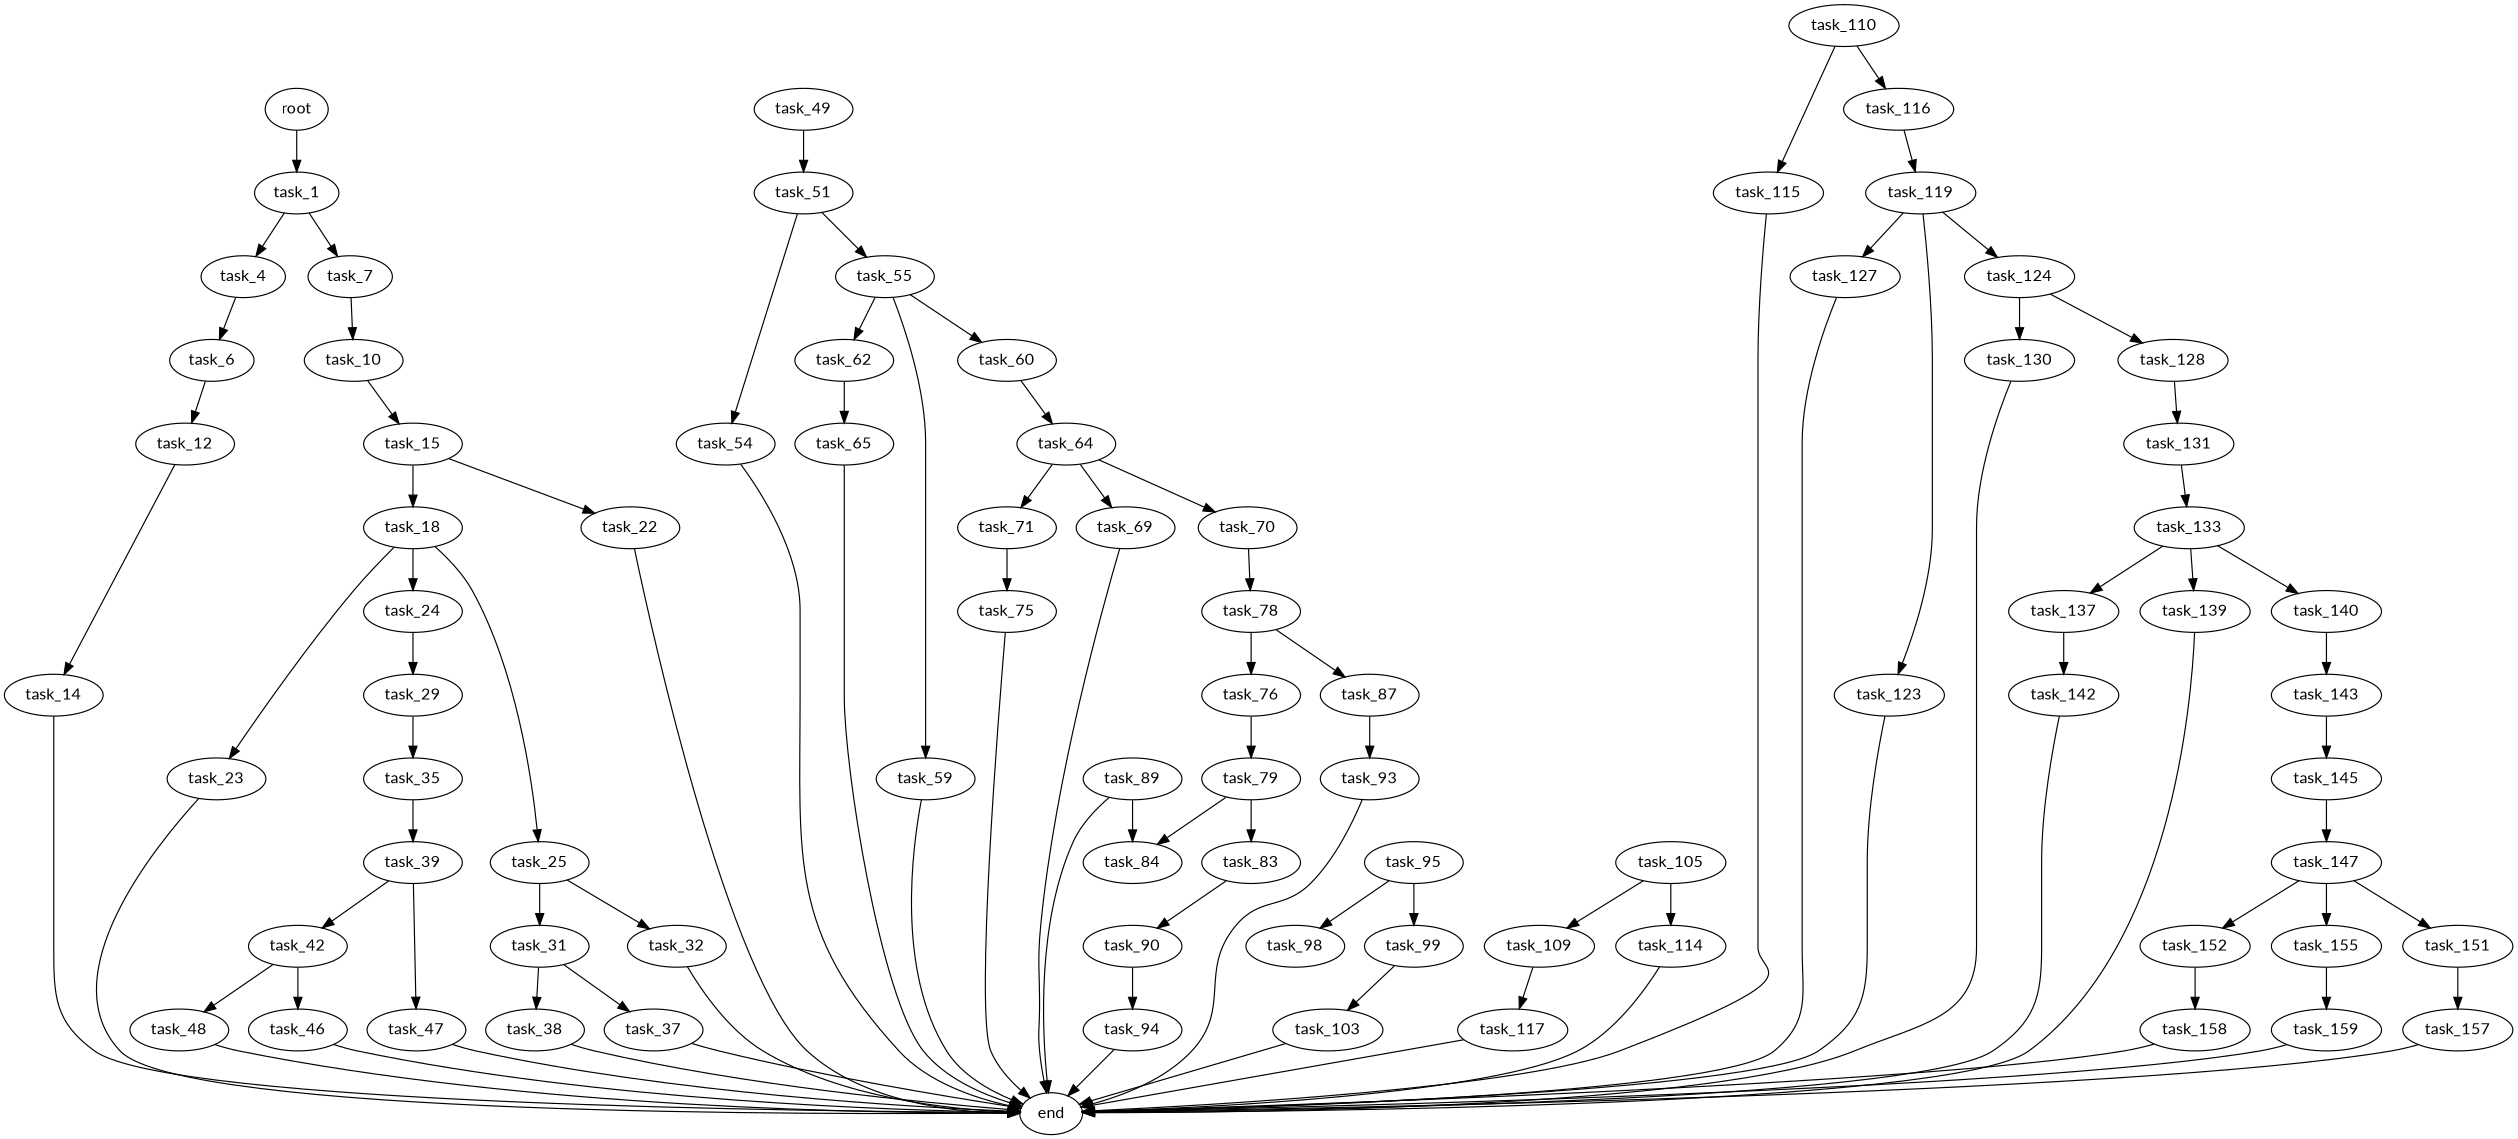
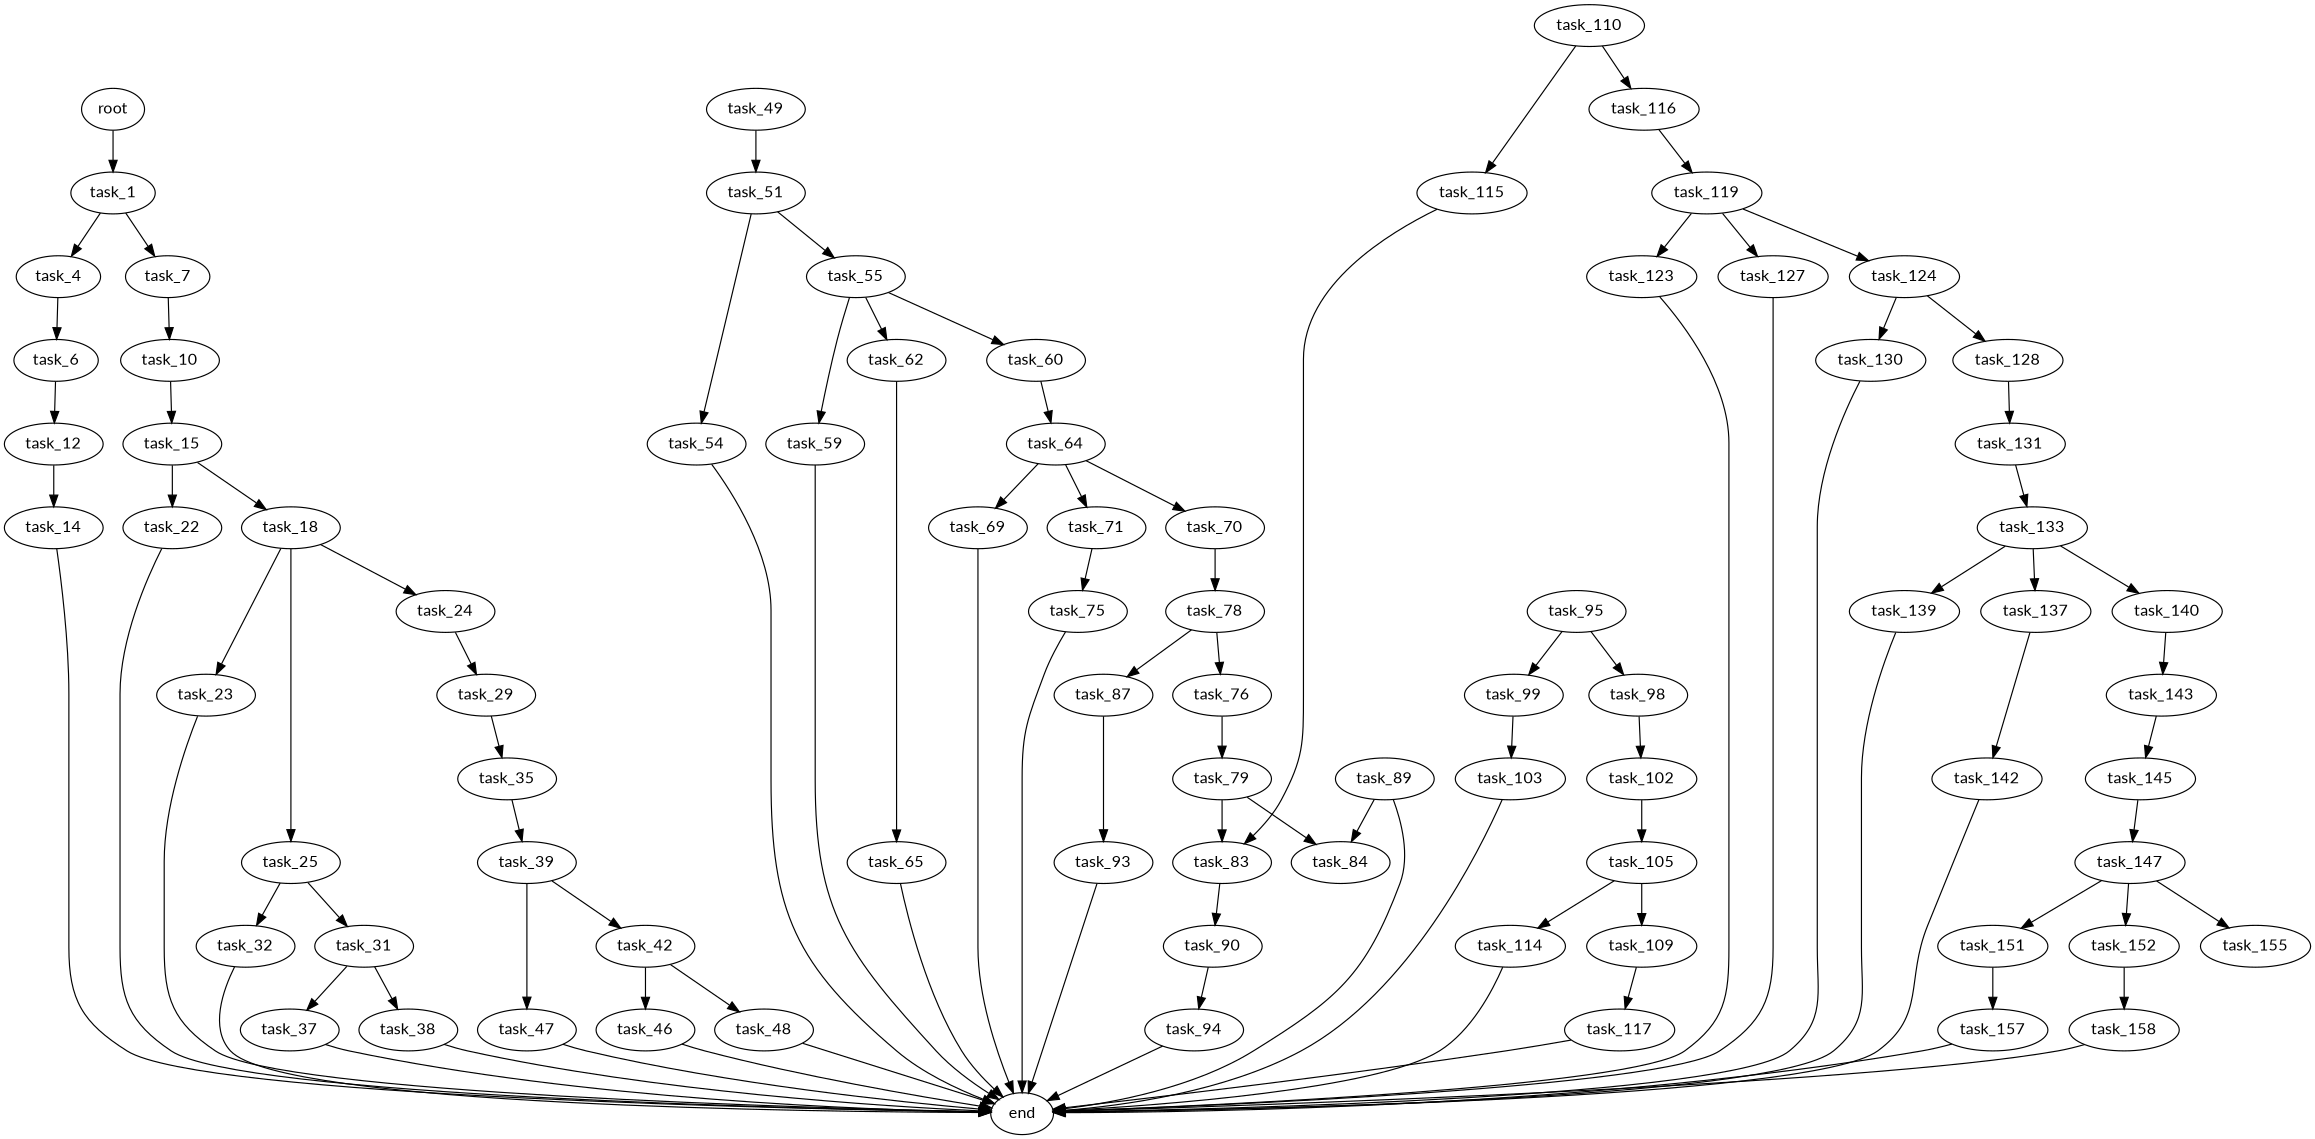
node "task_102": added
edge "task_115" -> "end": now "task_115" -> "task_83"
node "task_159": removed
